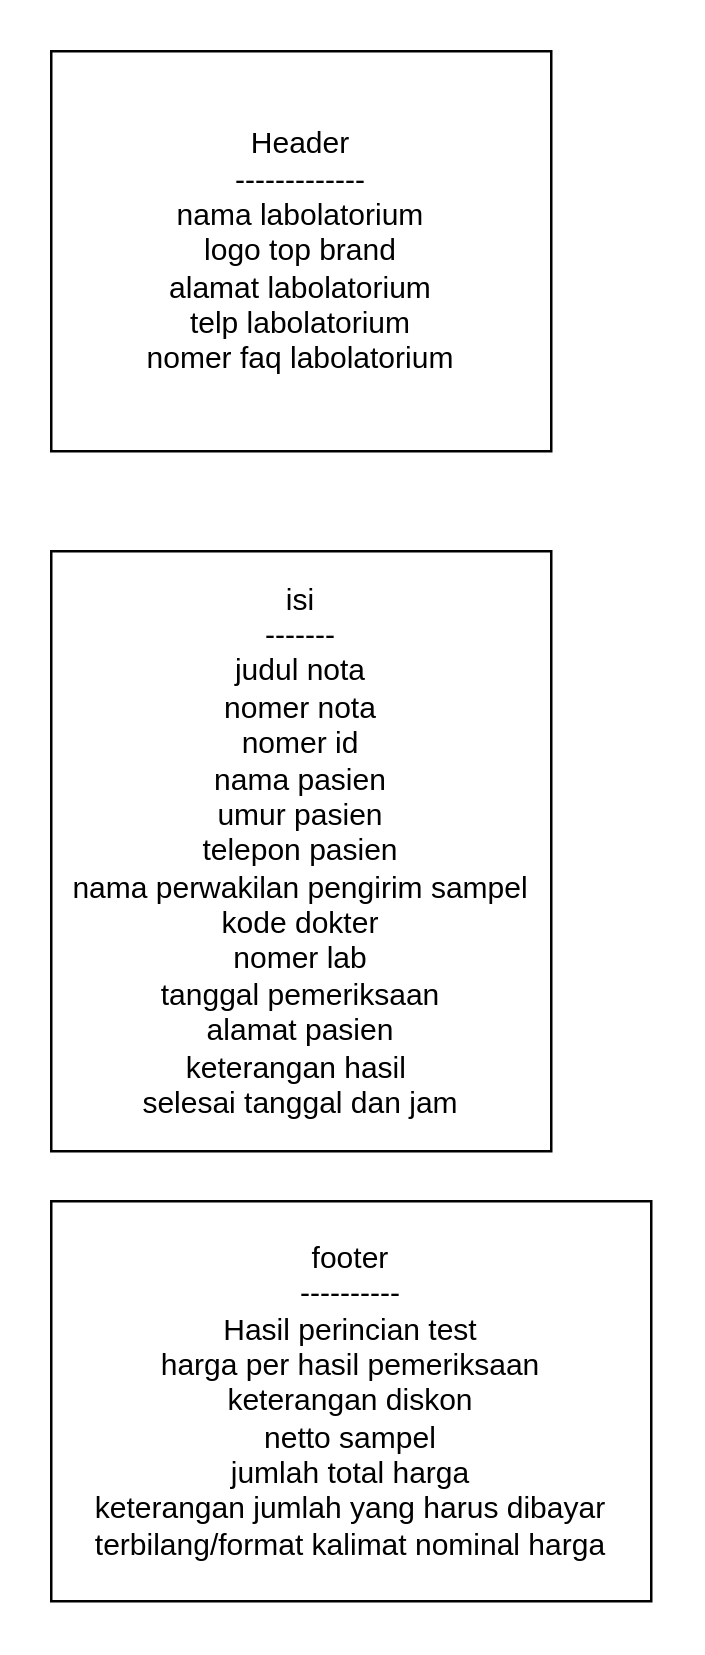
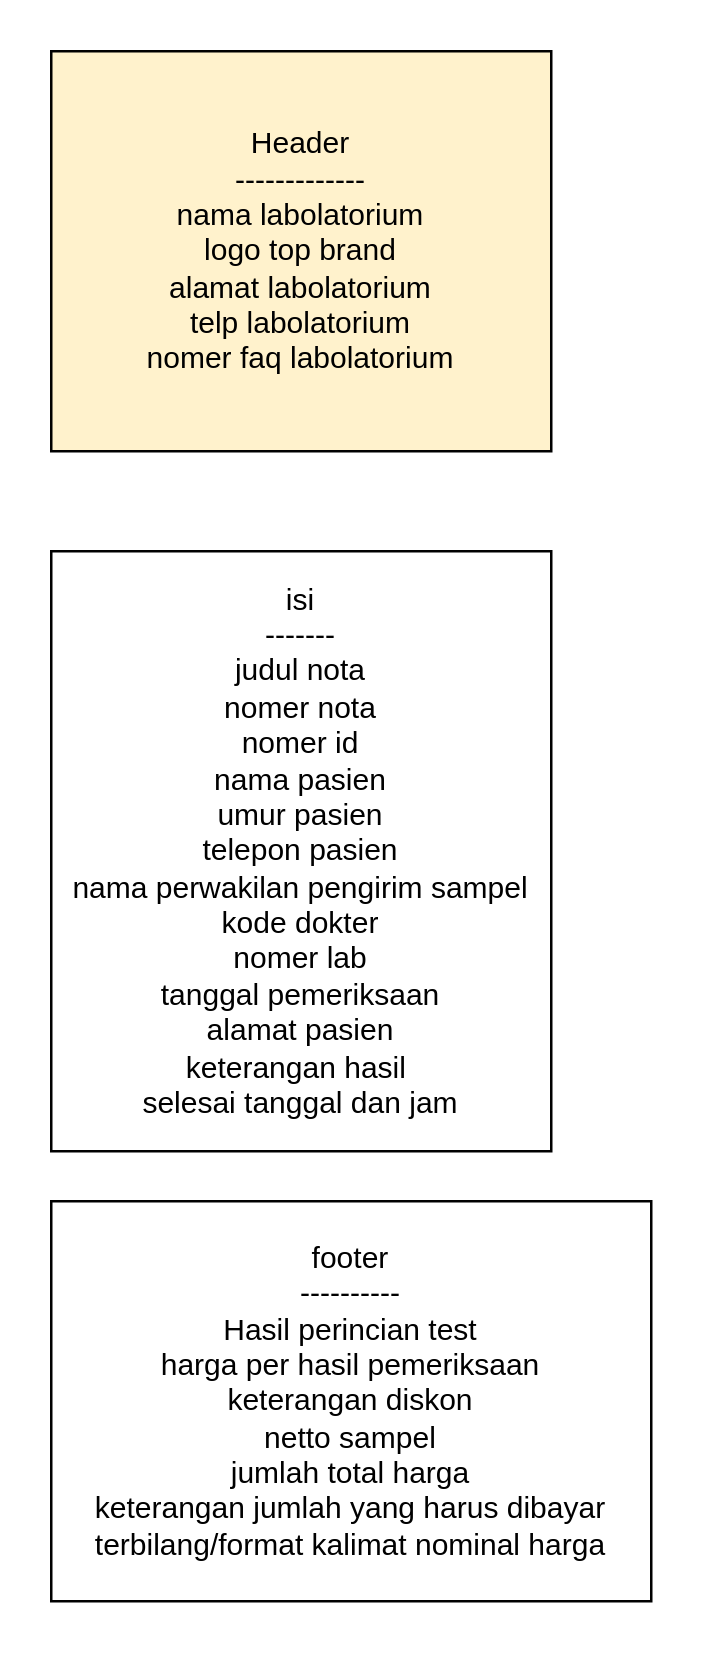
node "Header ------------- nama labolatorium logo top brand alamat labolatorium telp labolatorium nomer faq labolatorium": fillcolor #ffffff -> #fff2cc
